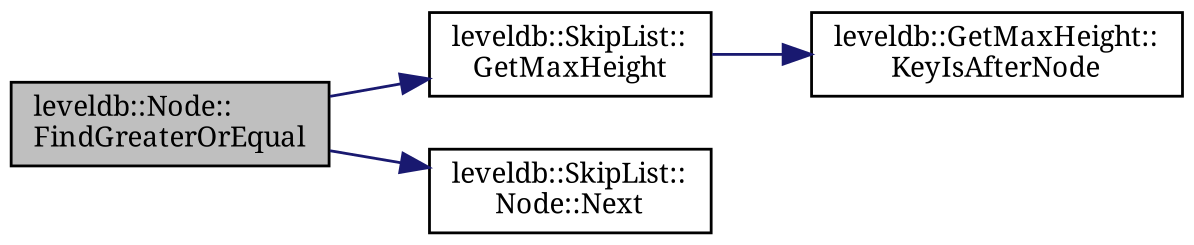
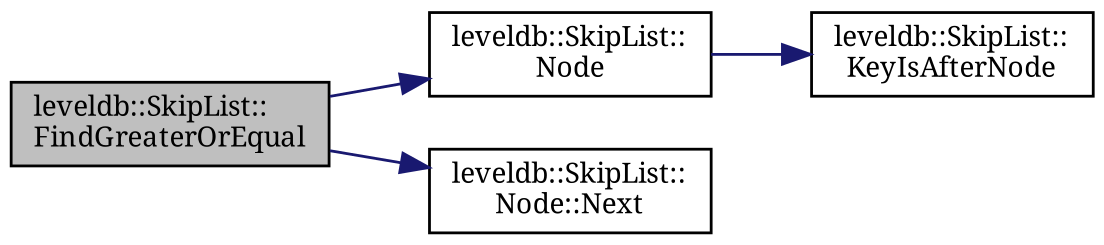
node "leveldb::SkipList:: GetMaxHeight": label "leveldb::SkipList:: GetMaxHeight" -> "leveldb::SkipList:: Node"
node "leveldb::GetMaxHeight:: KeyIsAfterNode": label "leveldb::GetMaxHeight:: KeyIsAfterNode" -> "leveldb::SkipList:: KeyIsAfterNode"
node "leveldb::Node:: FindGreaterOrEqual": label "leveldb::Node:: FindGreaterOrEqual" -> "leveldb::SkipList:: FindGreaterOrEqual"
